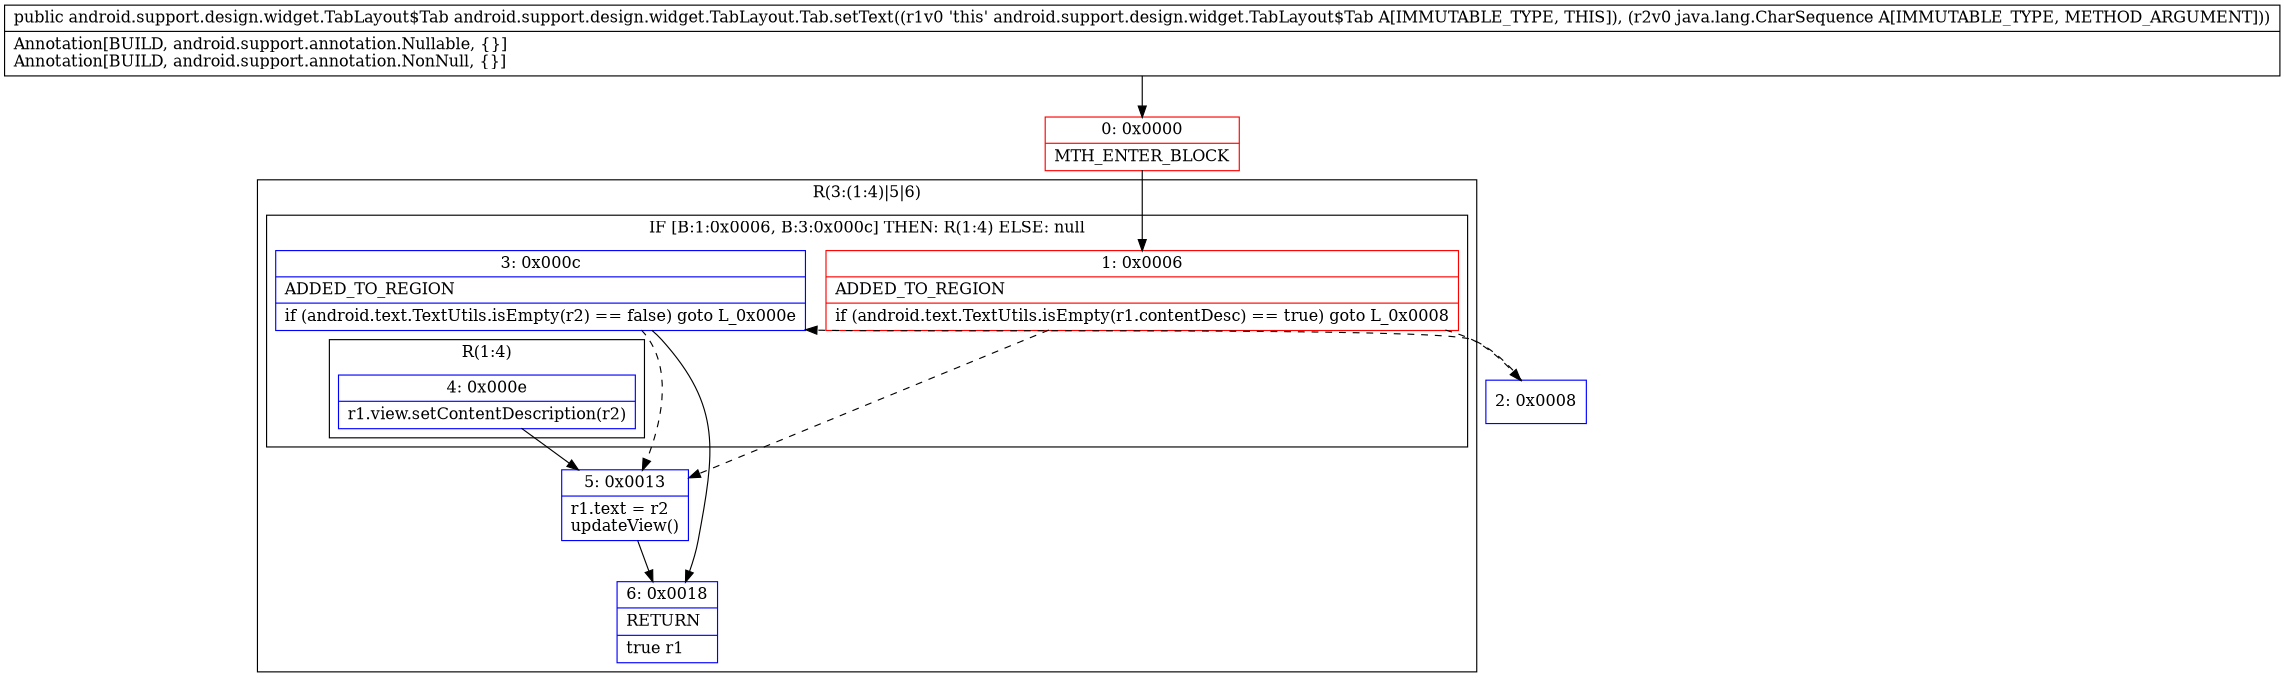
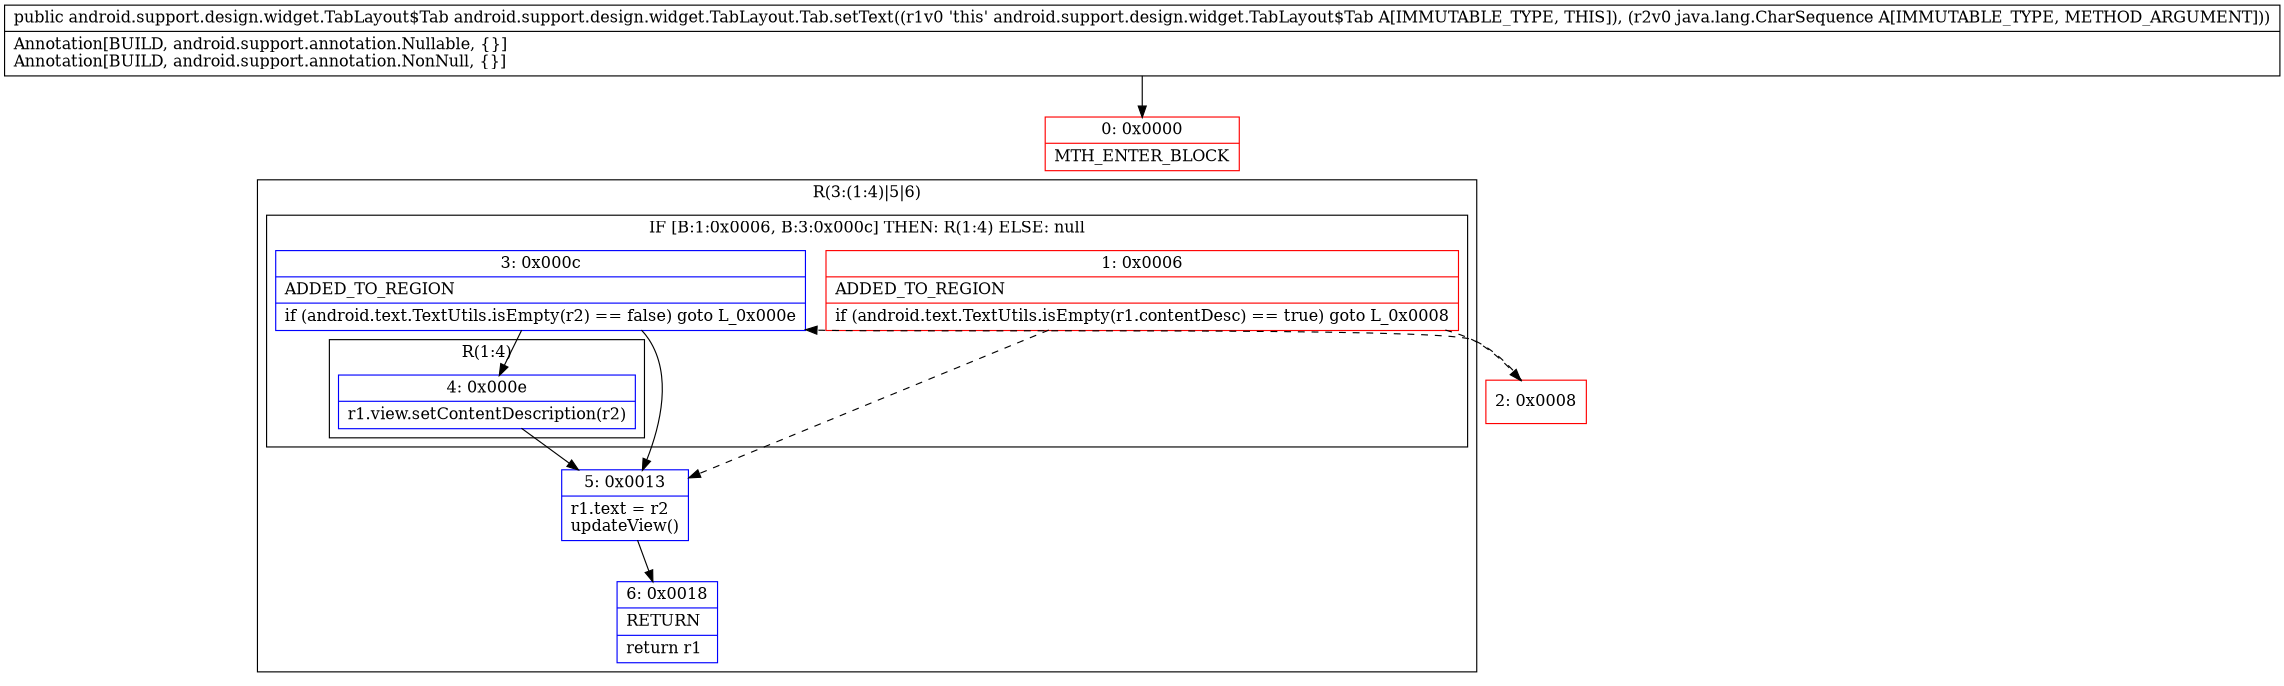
edge "0: 0x0000" -> "1: 0x0006": removed
edge "3: 0x000c" -> "5: 0x0013": style dashed -> solid
node "2: 0x0008": color blue -> red
edge "3: 0x000c" -> "6: 0x0018": now "3: 0x000c" -> "4: 0x000e"
node "6: 0x0018": text "true r1" -> "return r1"
